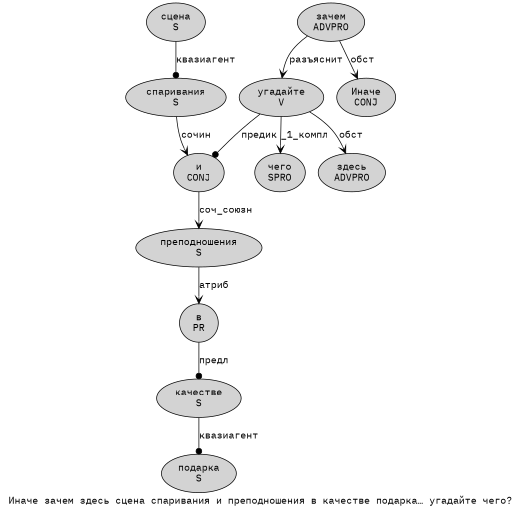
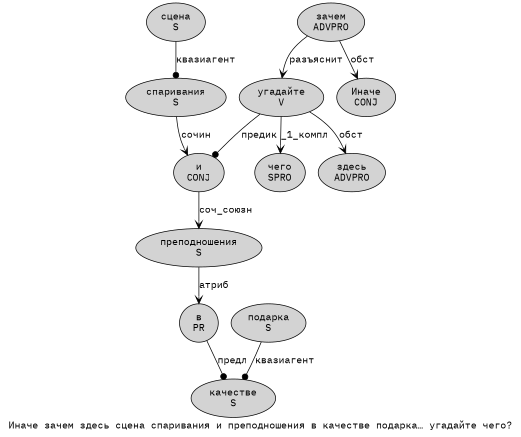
edge "качестве S" -> "подарка S": reversed
